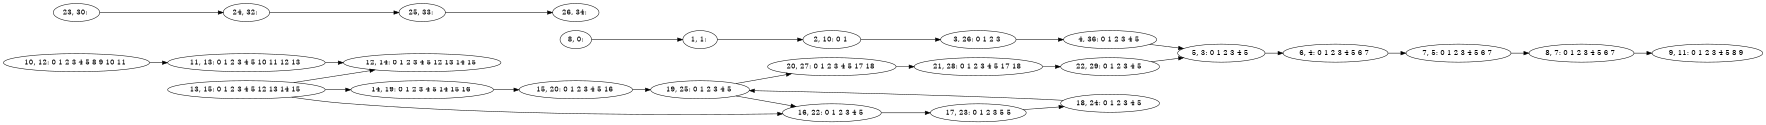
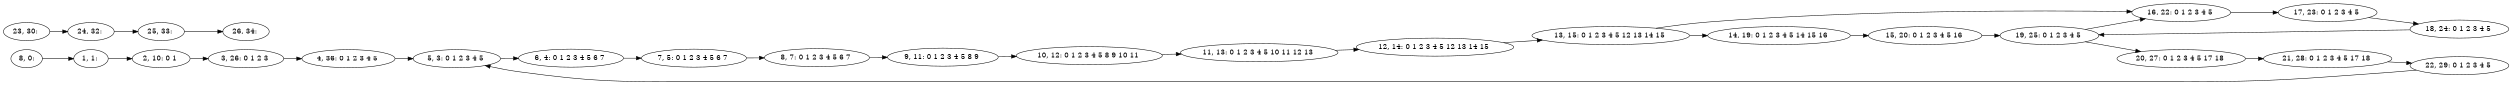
edge "9, 11: 0 1 2 3 4 5 8 9" -> "10, 12: 0 1 2 3 4 5 8 9 10 11": added
edge "13, 15: 0 1 2 3 4 5 12 13 14 15" -> "12, 14: 0 1 2 3 4 5 12 13 14 15": reversed
node "17, 23: 0 1 2 3 5 5": label "17, 23: 0 1 2 3 5 5" -> "17, 23: 0 1 2 3 4 5"
